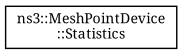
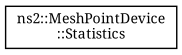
node "ns3::MeshPointDevice ::Statistics": label "ns3::MeshPointDevice ::Statistics" -> "ns2::MeshPointDevice ::Statistics"
